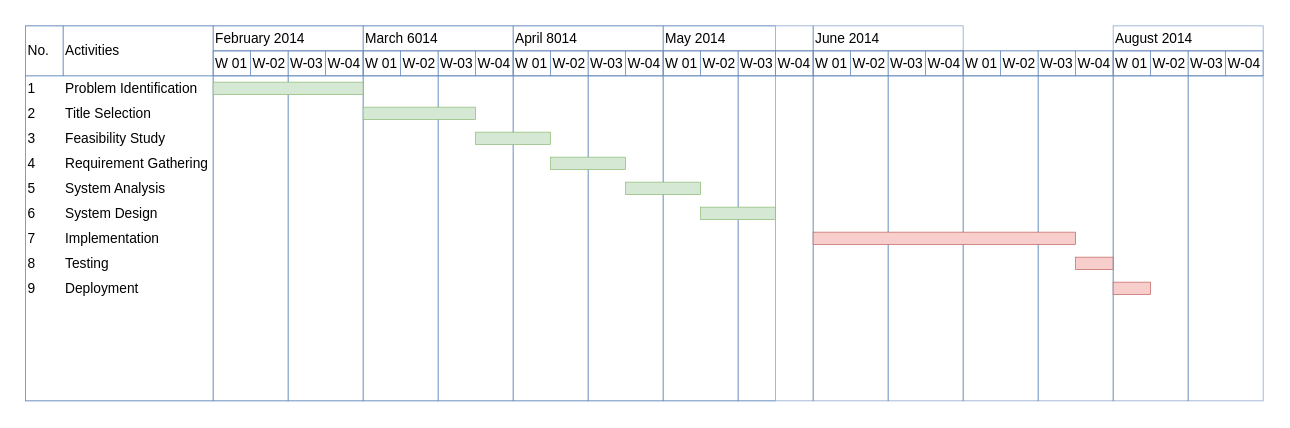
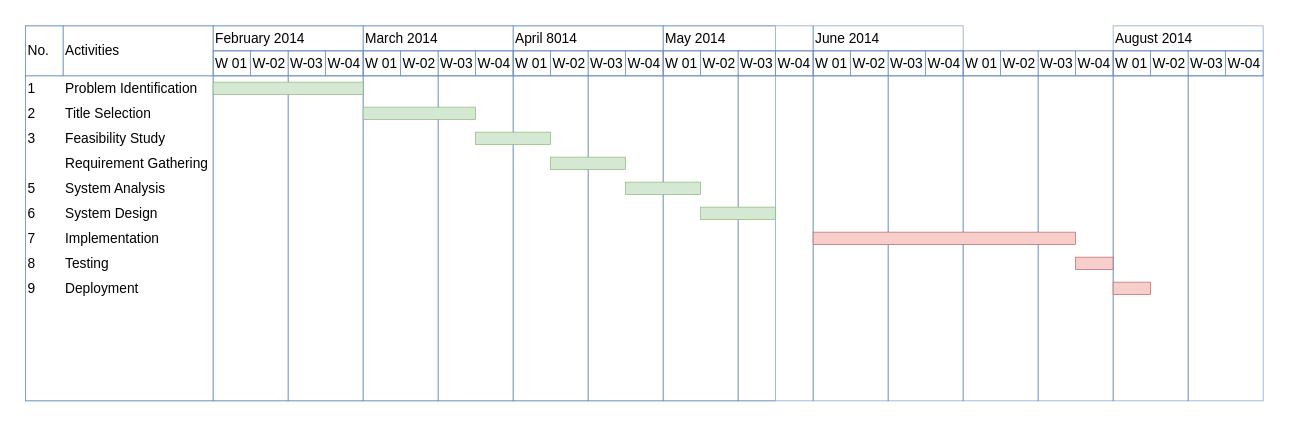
node "March 6014": label "March 6014" -> "March 2014"
node "4": removed
